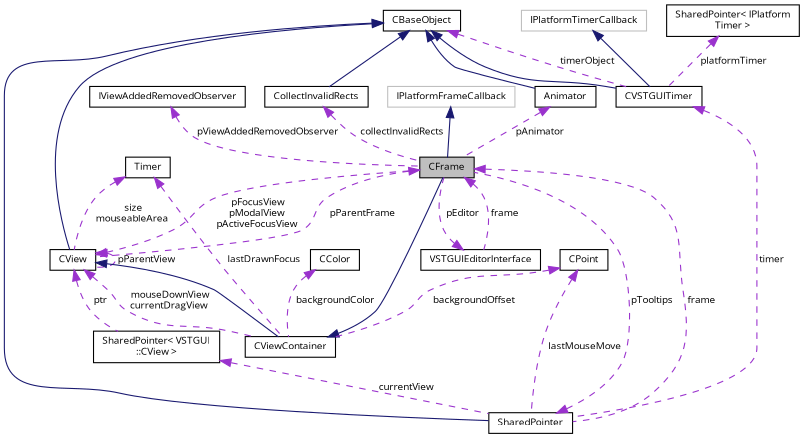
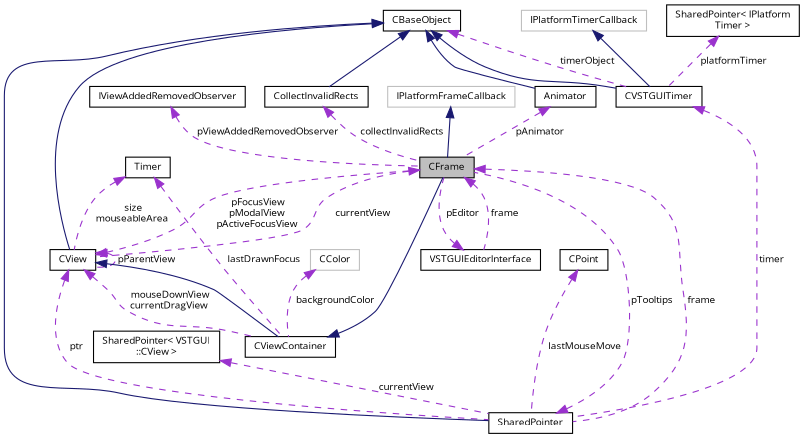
edge "CView" -> "CFrame": label " pParentFrame" -> " currentView"
node "CColor": color black -> grey75
edge "CViewContainer" -> "CPoint": removed, label "backgroundOffset"
edge "SharedPointer< VSTGUI ::CView >" -> "CView": now "SharedPointer" -> "CView"
